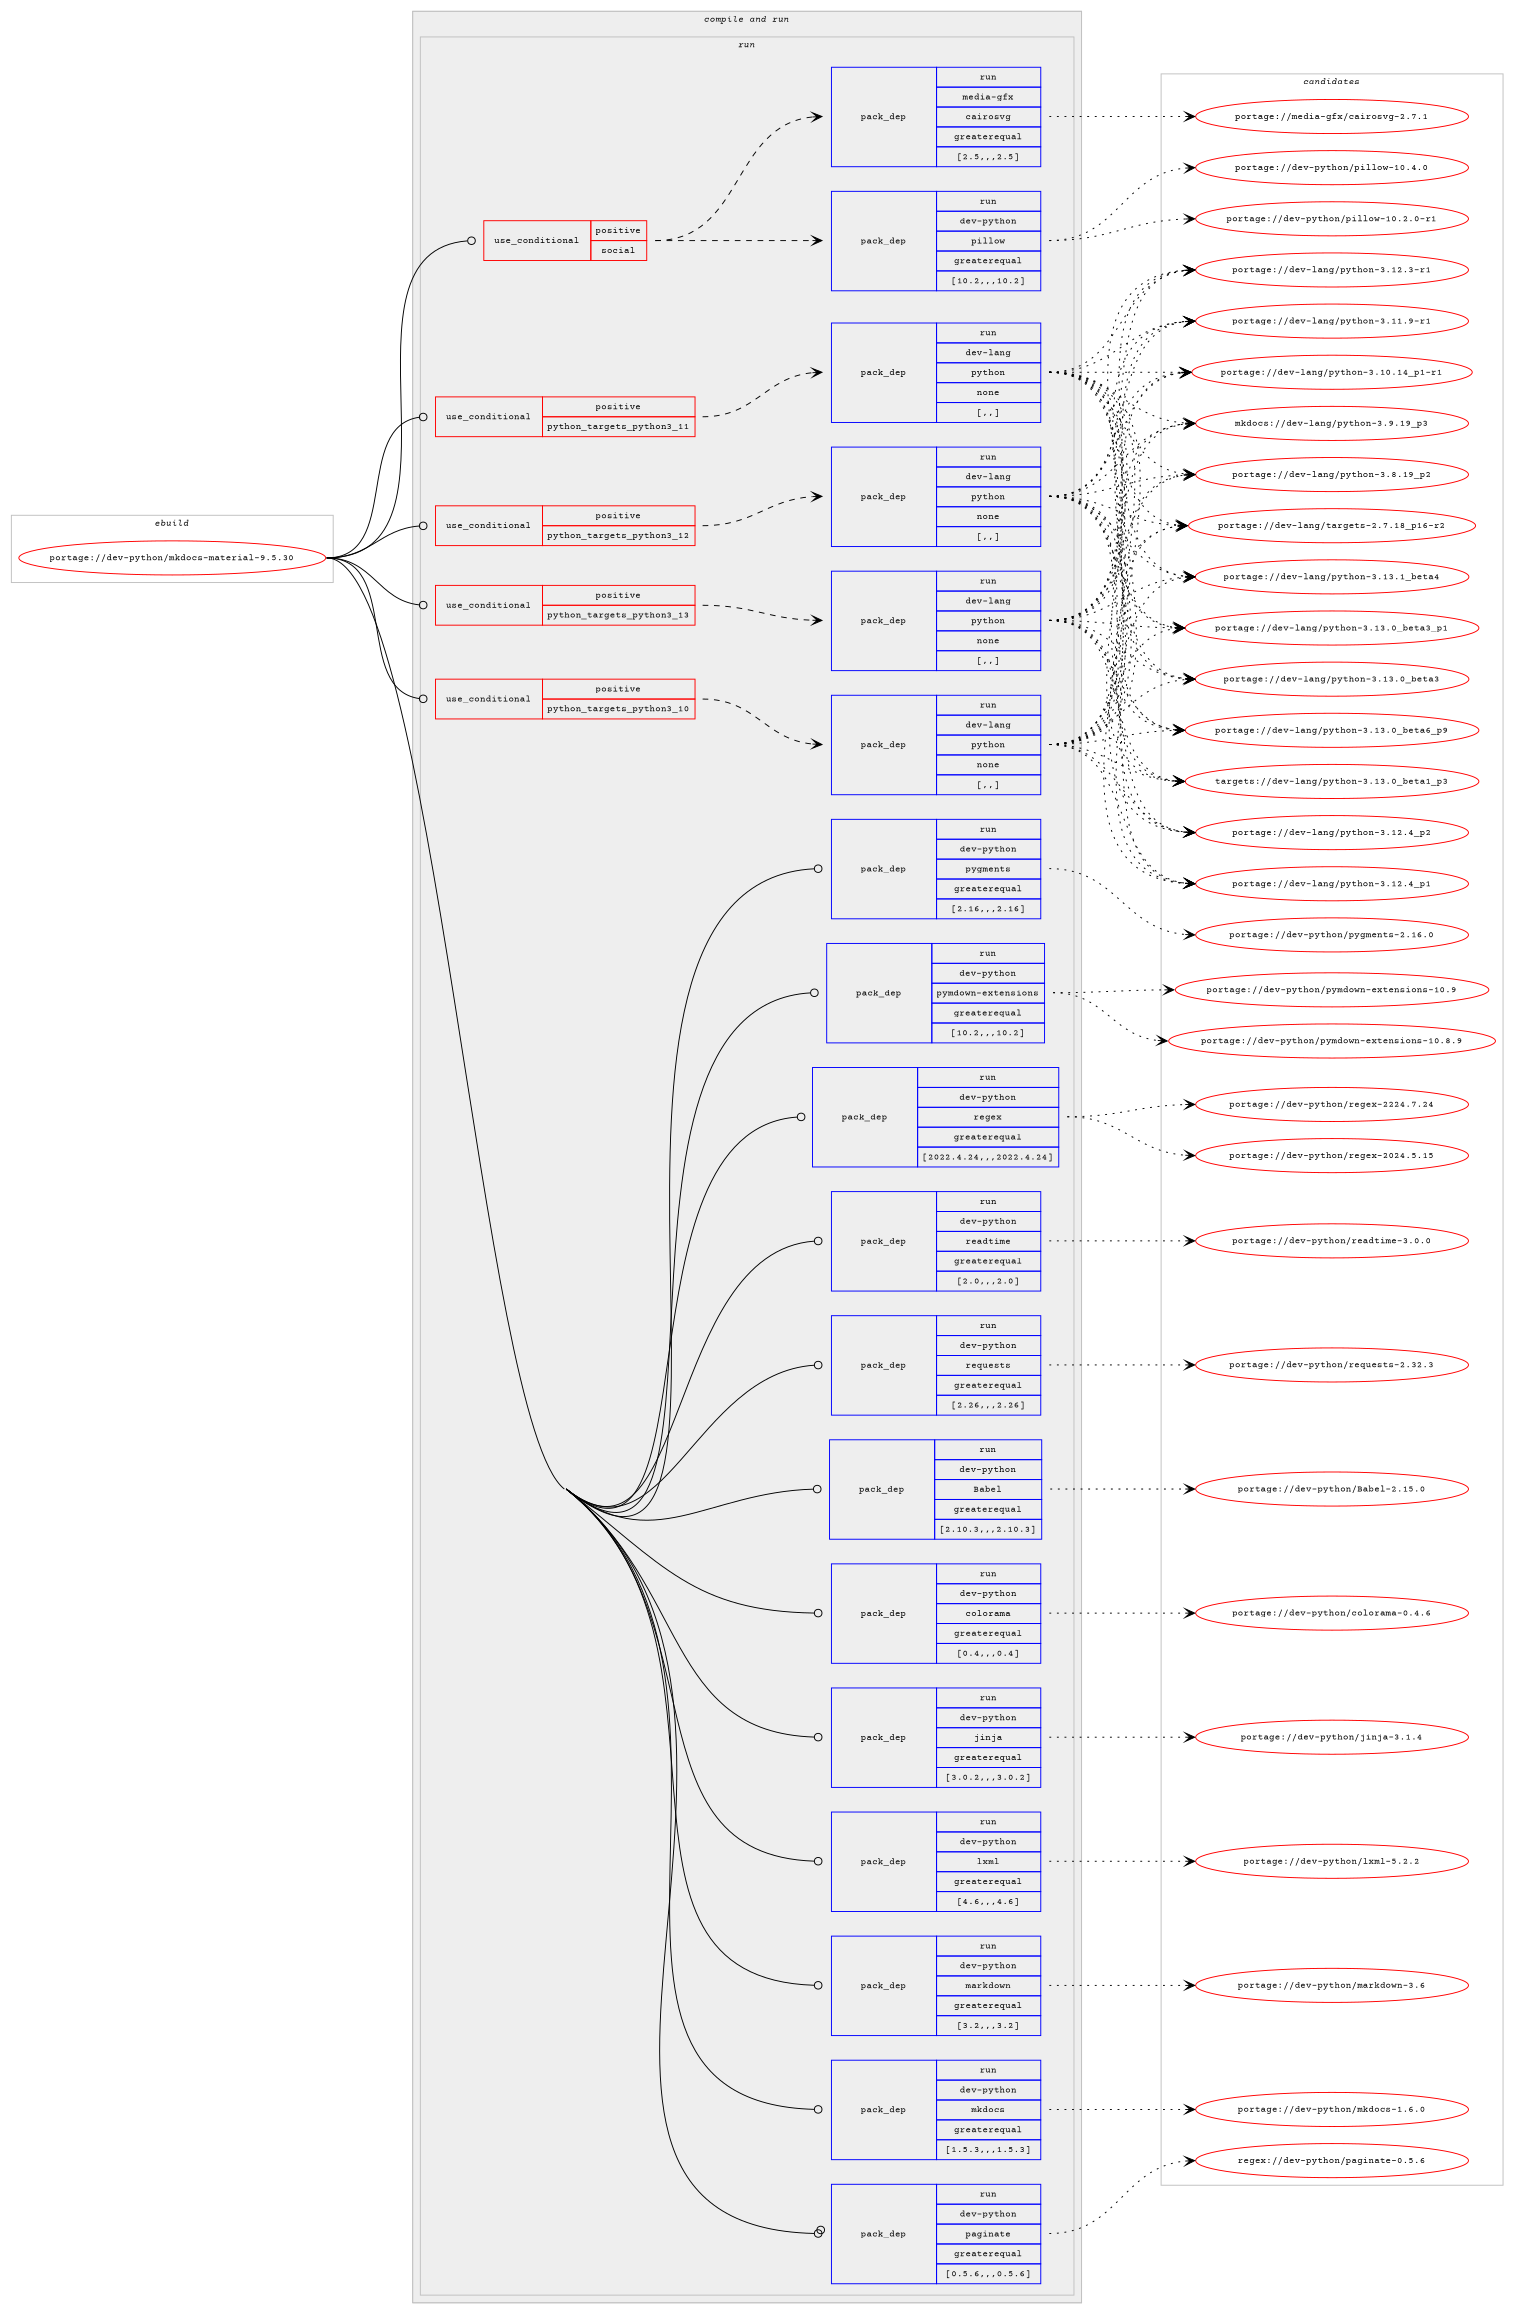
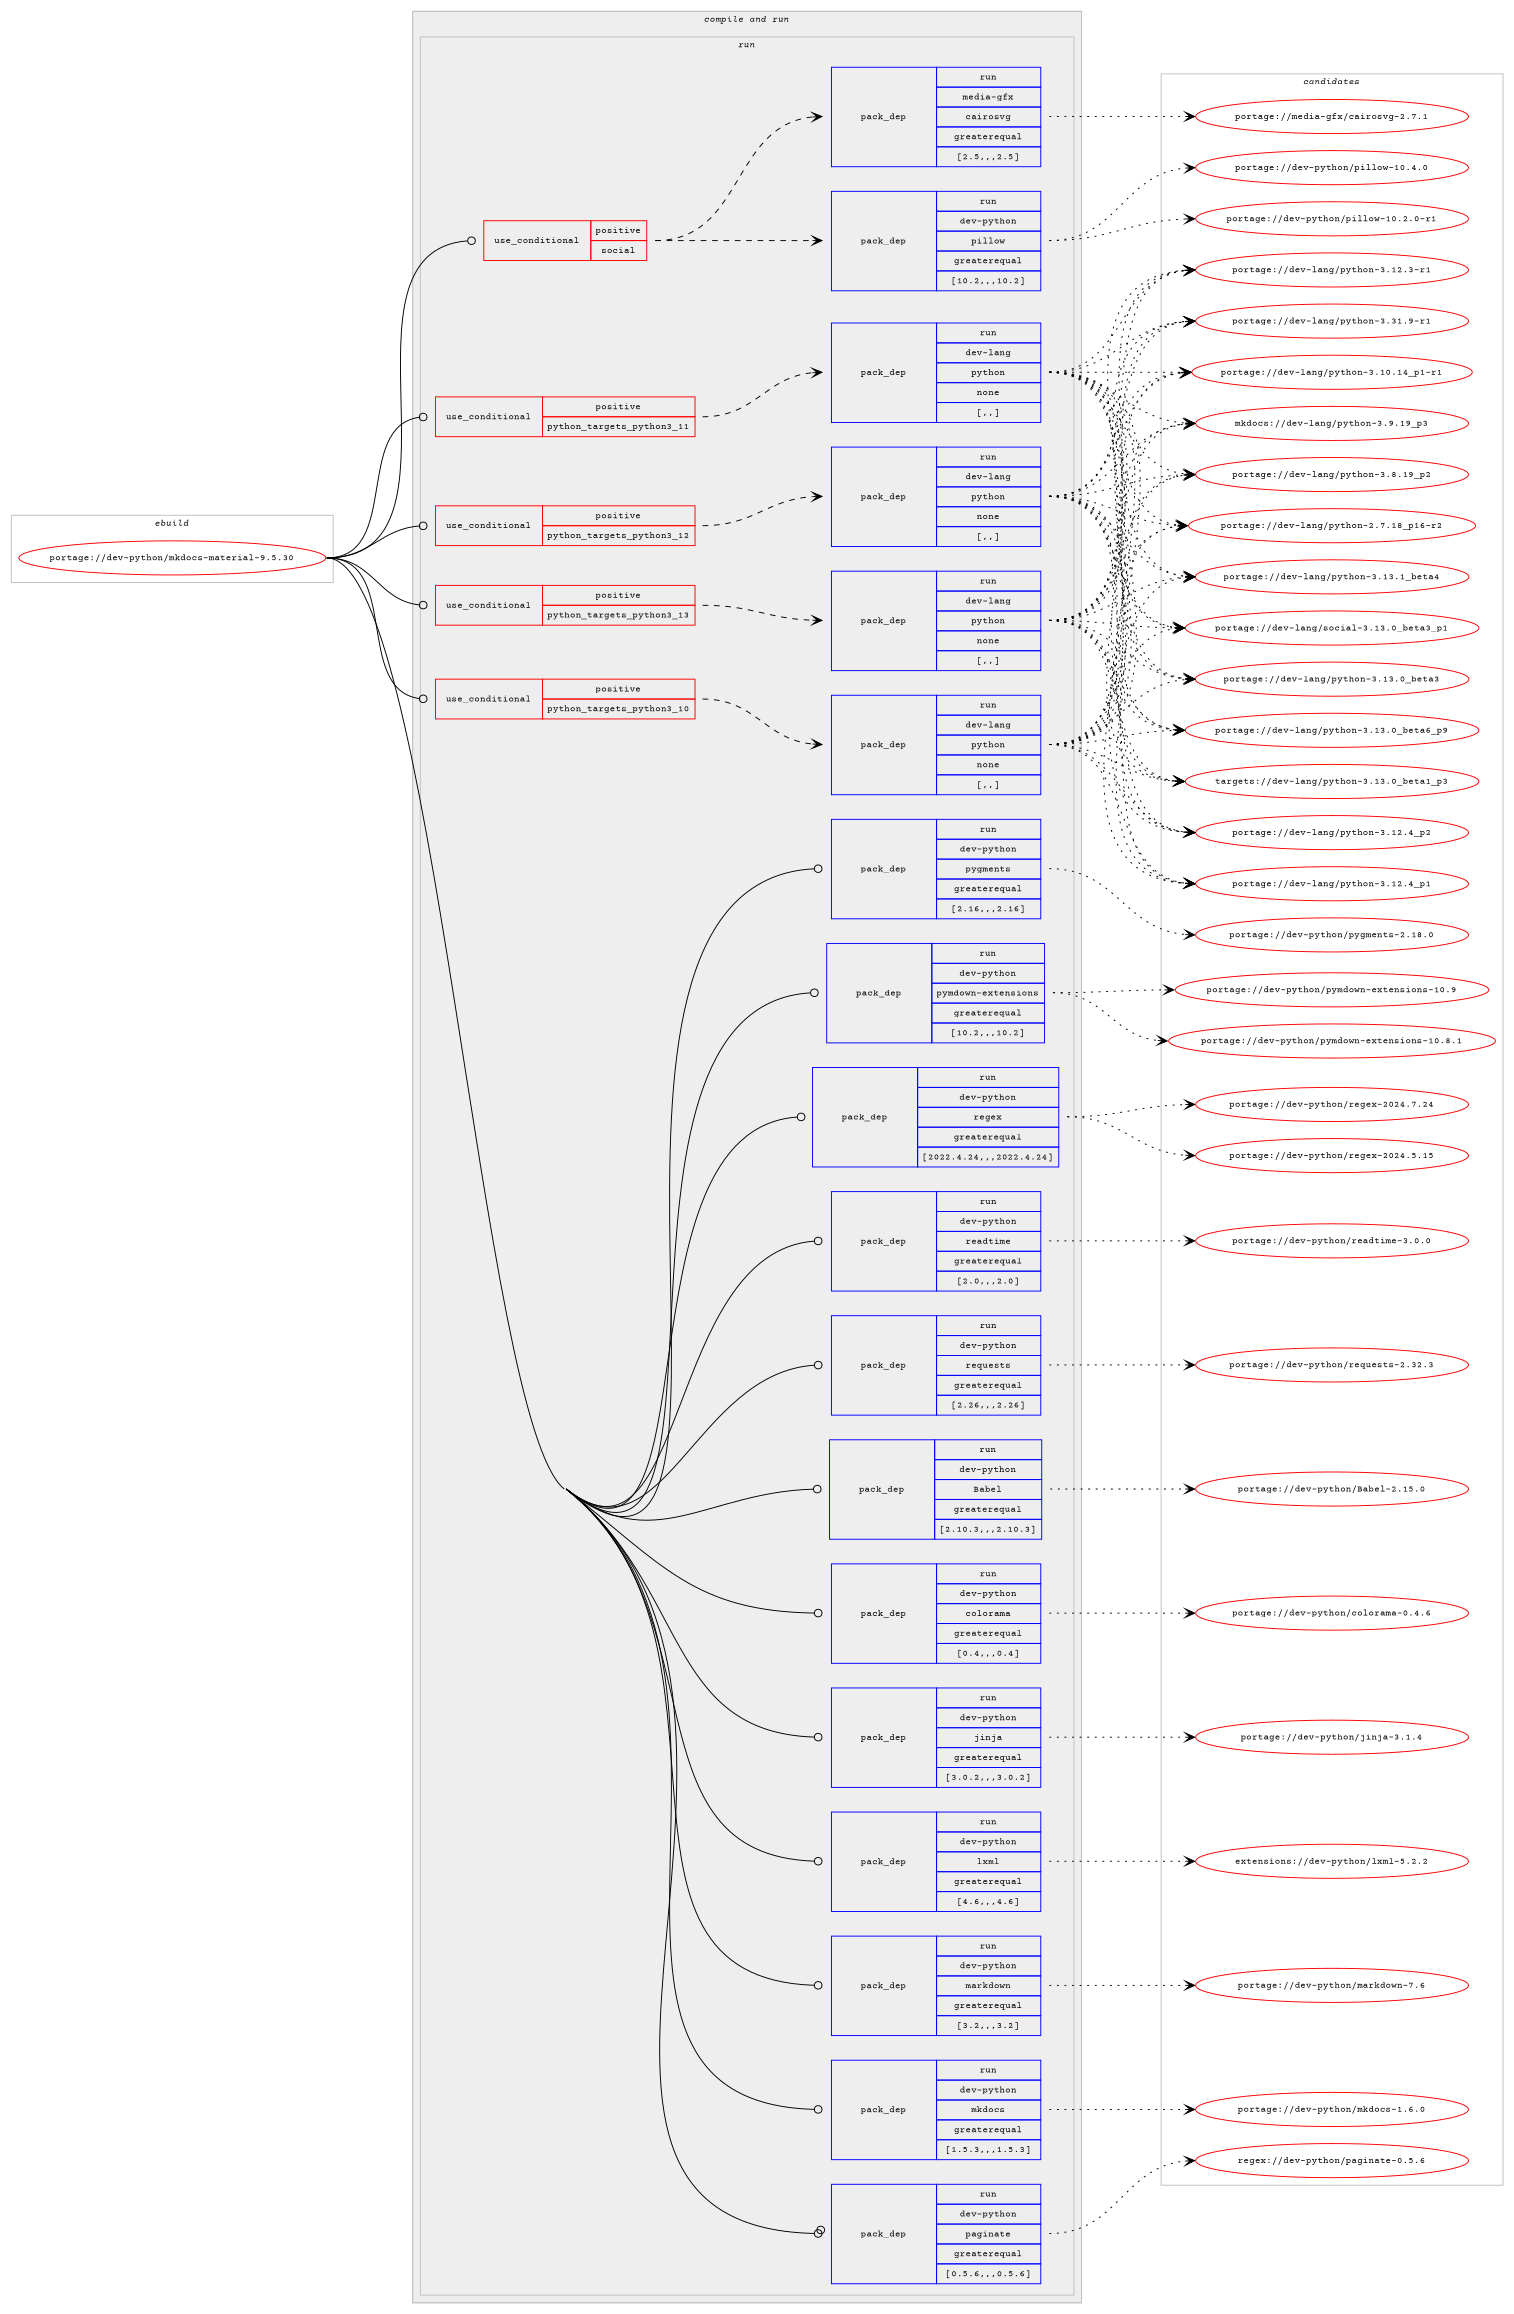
node "portage://dev-lang/python-3.11.9-r1": label "portage://dev-lang/python-3.11.9-r1" -> "portage://dev-lang/python-3.31.9-r1"
node "portage://dev-lang/targets-2.7.18_p16-r2": label "portage://dev-lang/targets-2.7.18_p16-r2" -> "portage://dev-lang/python-2.7.18_p16-r2"
node "portage://dev-lang/python-3.13.0_beta3_p1": label "portage://dev-lang/python-3.13.0_beta3_p1" -> "portage://dev-lang/social-3.13.0_beta3_p1"
node "portage://dev-python/pygments-2.16.0": label "portage://dev-python/pygments-2.16.0" -> "portage://dev-python/pygments-2.18.0"
node "portage://dev-python/pymdown-extensions-10.8.9": label "portage://dev-python/pymdown-extensions-10.8.9" -> "portage://dev-python/pymdown-extensions-10.8.1"
node "portage://dev-python/regex-2224.7.24": label "portage://dev-python/regex-2224.7.24" -> "portage://dev-python/regex-2024.7.24"
node "portage://dev-python/lxml-5.2.2": label "portage://dev-python/lxml-5.2.2" -> "extensions://dev-python/lxml-5.2.2"
node "portage://dev-python/markdown-3.6": label "portage://dev-python/markdown-3.6" -> "portage://dev-python/markdown-7.6"
